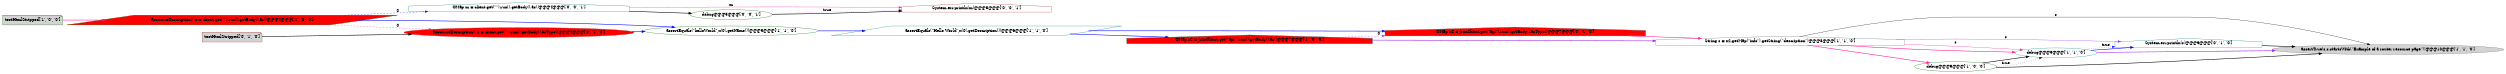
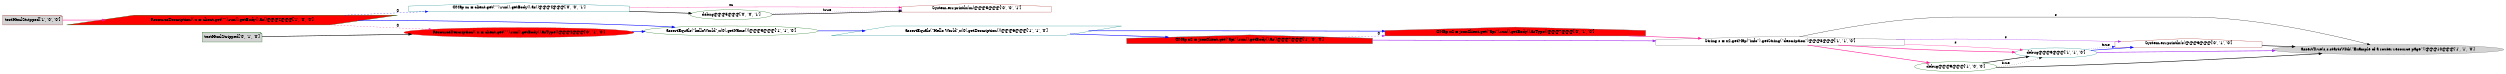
node "testHtmlStripped['1', '0', '0']": color darkgreen -> brown
node "testHtmlStripped['0', '1', '0']": color brown -> darkgreen
node "System.err.println(s)@@@9@@@['0', '1', '0']": color teal -> brown
